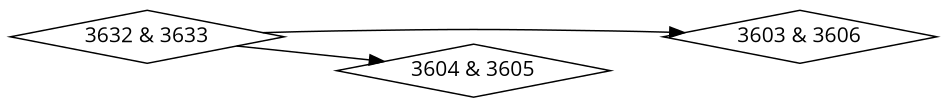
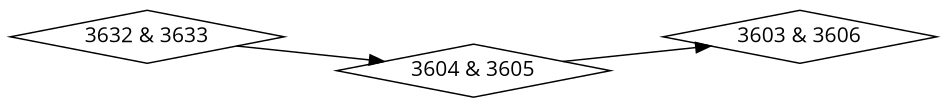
edge "3632 & 3633" -> "3603 & 3606": now "3604 & 3605" -> "3603 & 3606"
